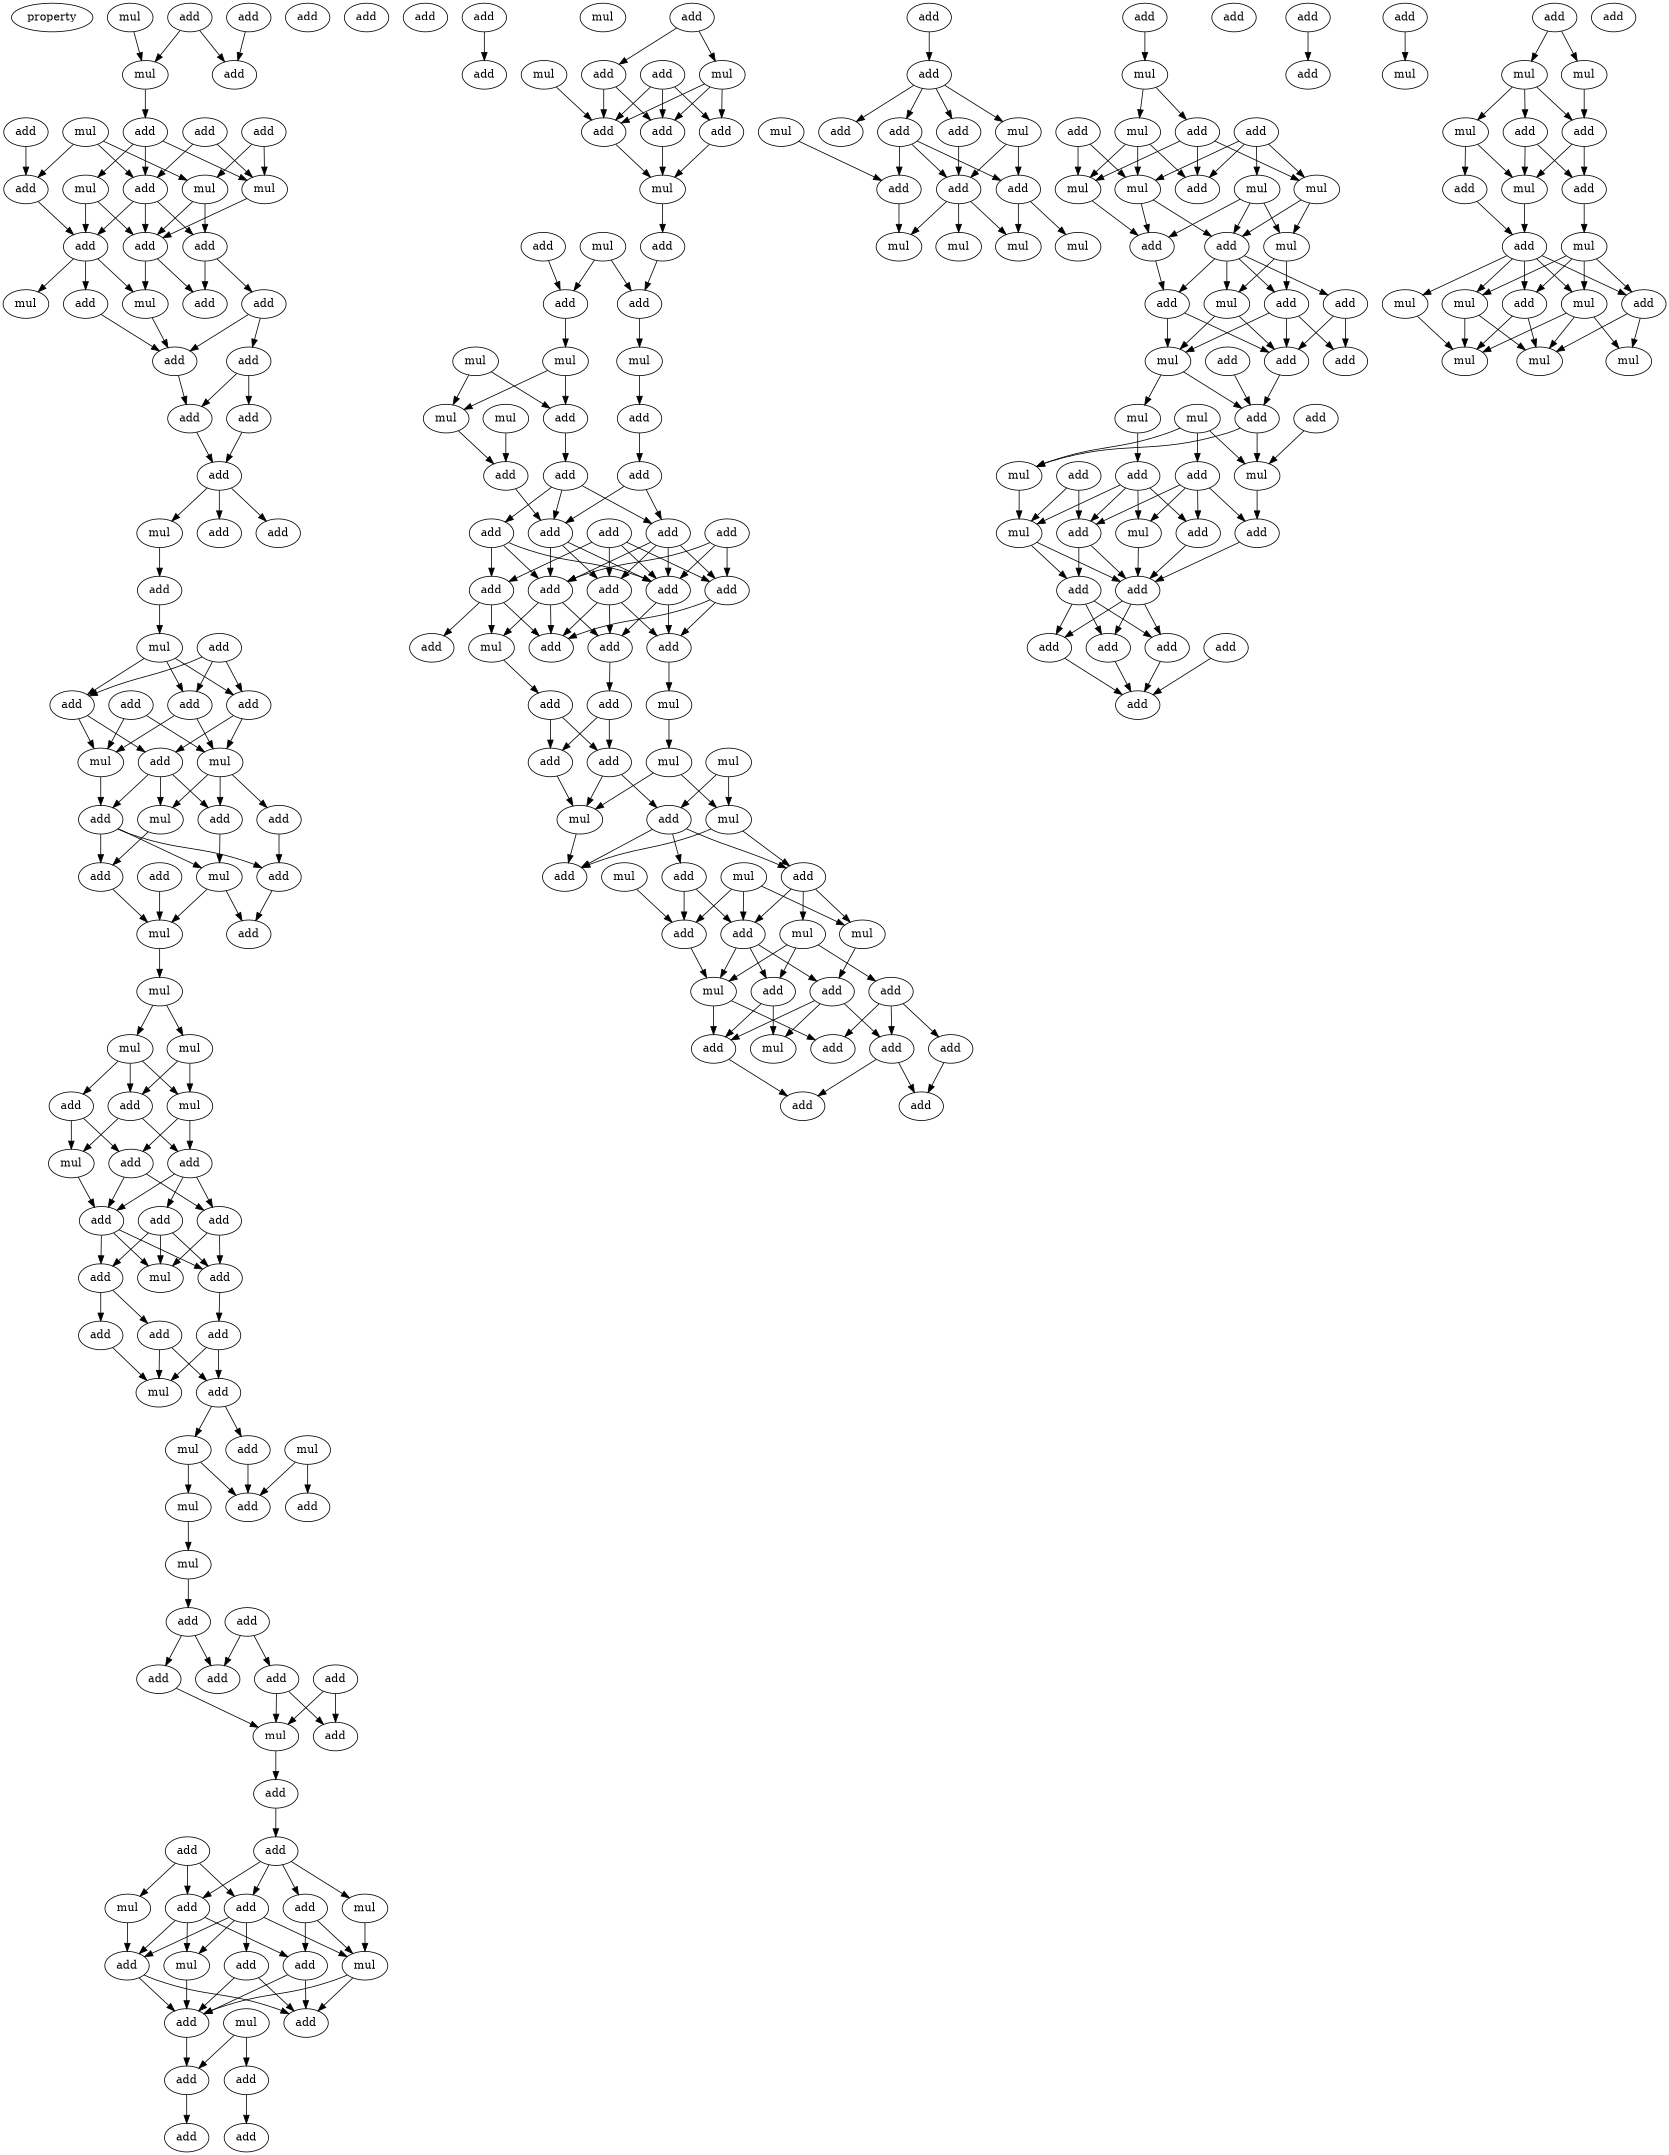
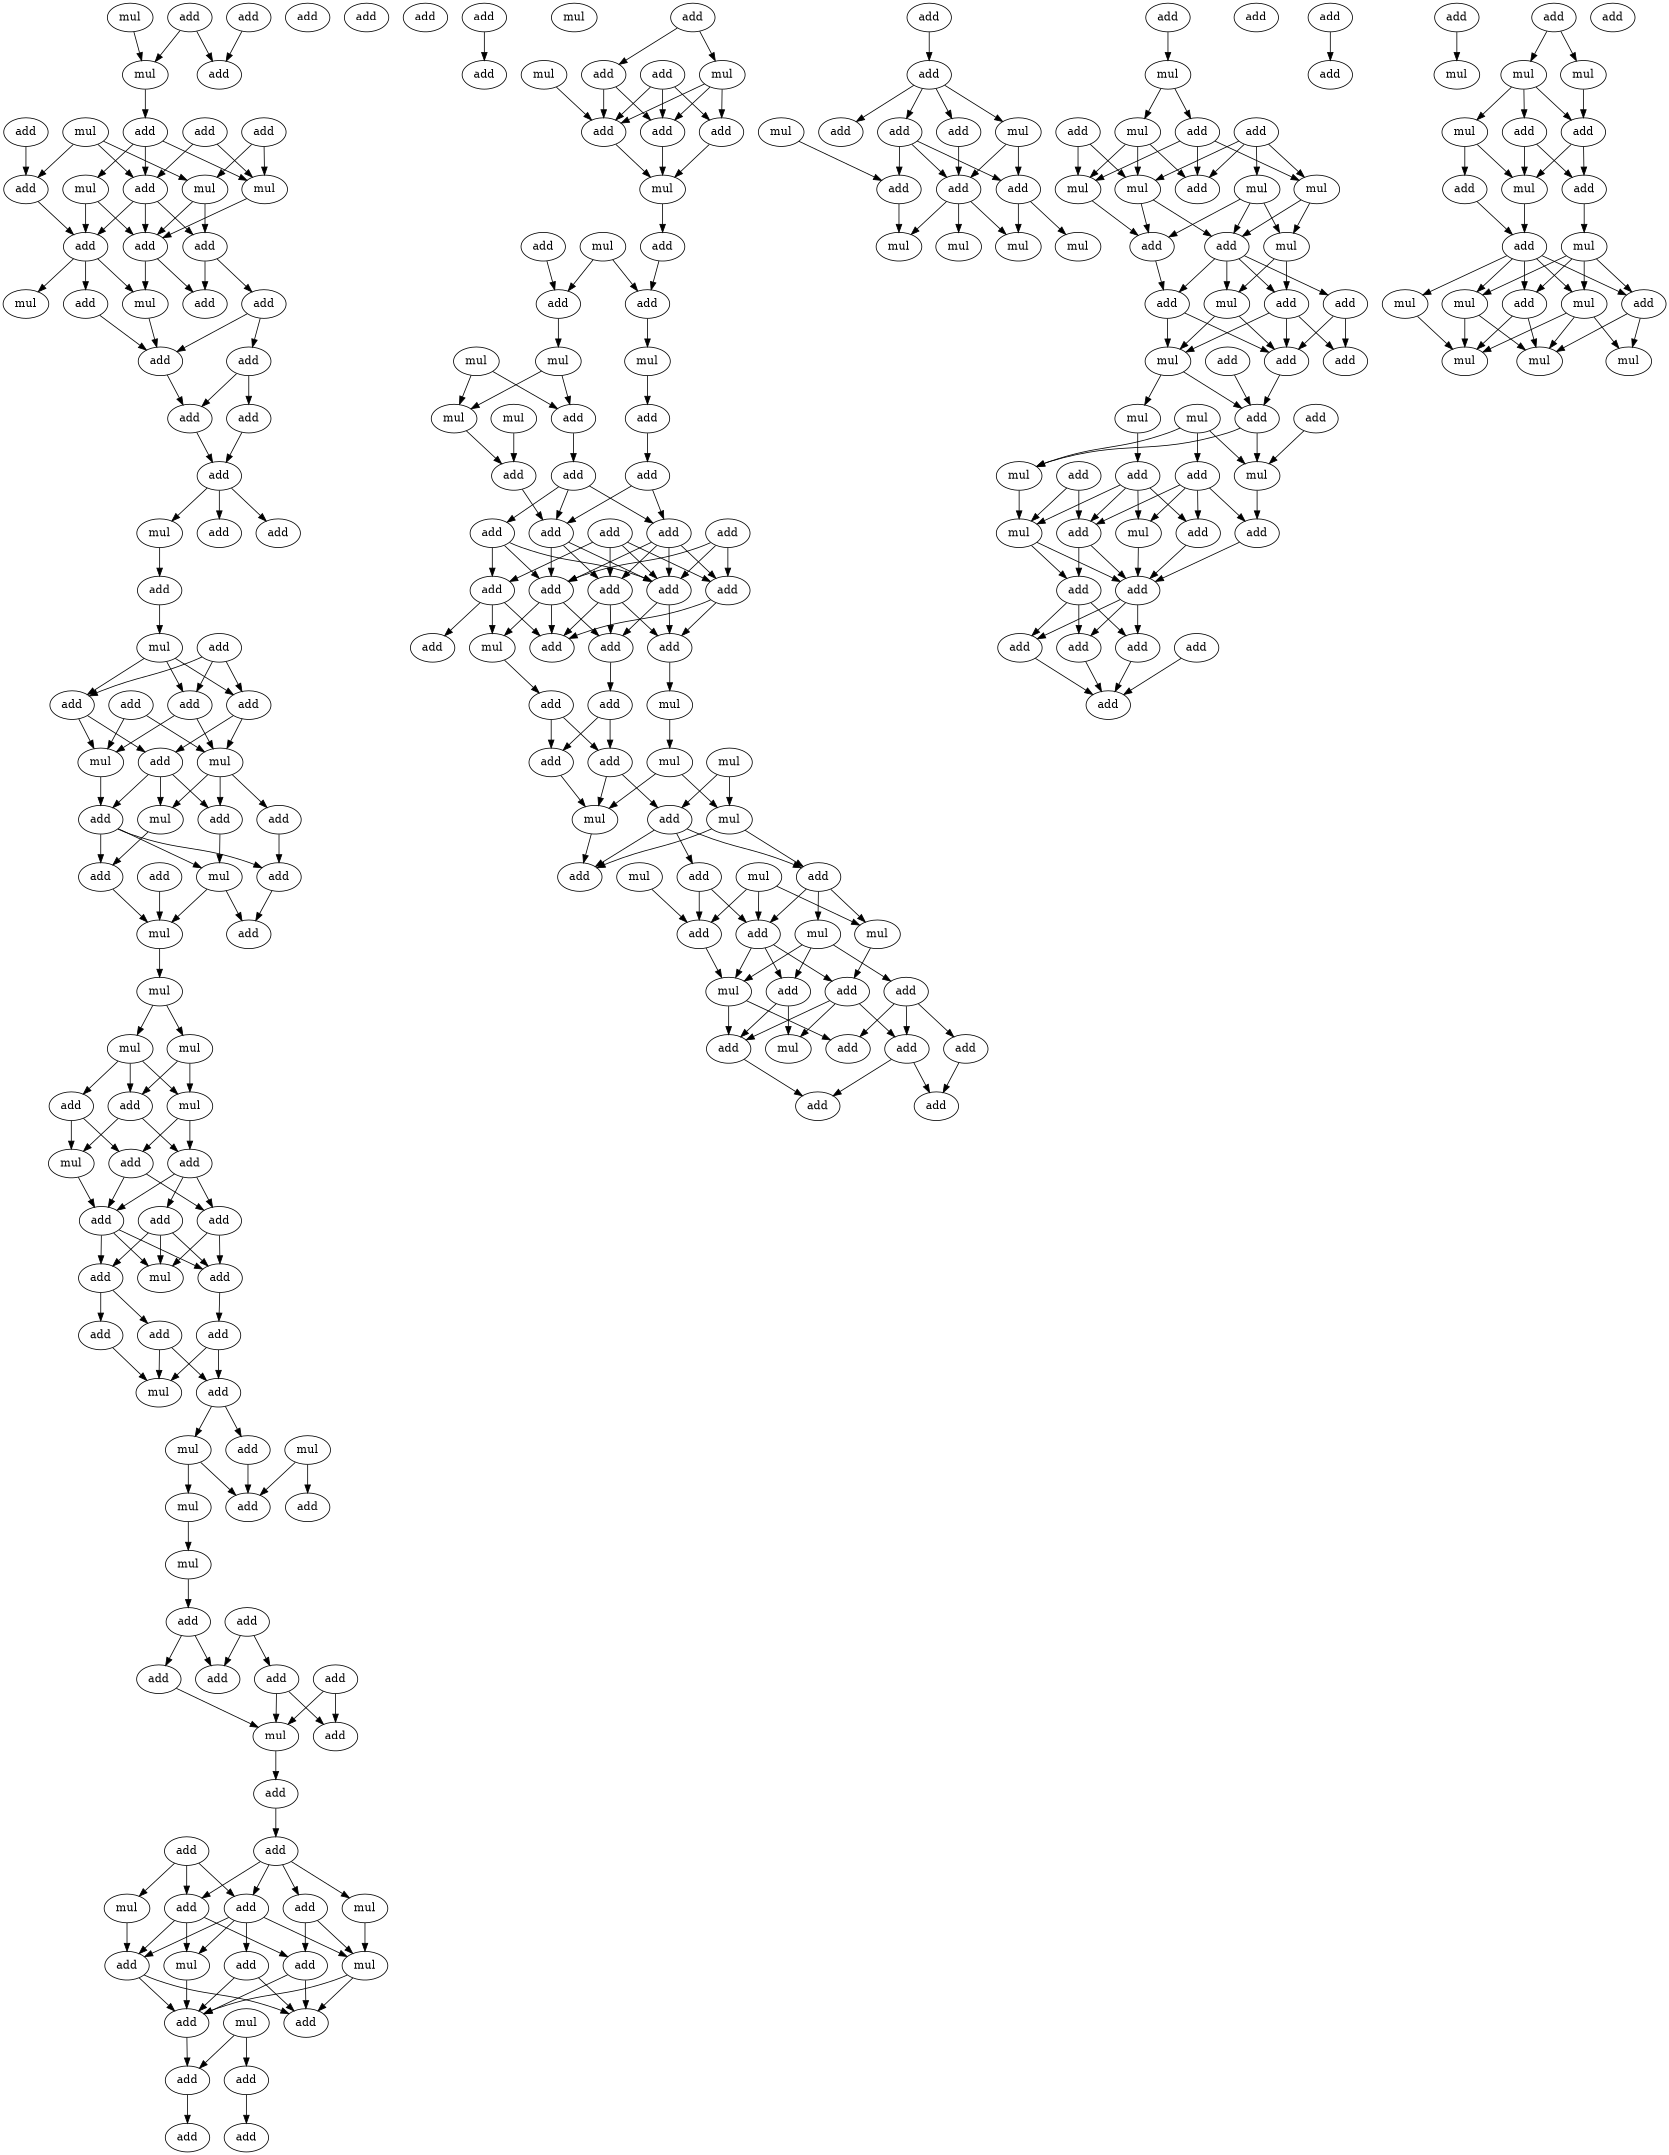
node "property": removed
